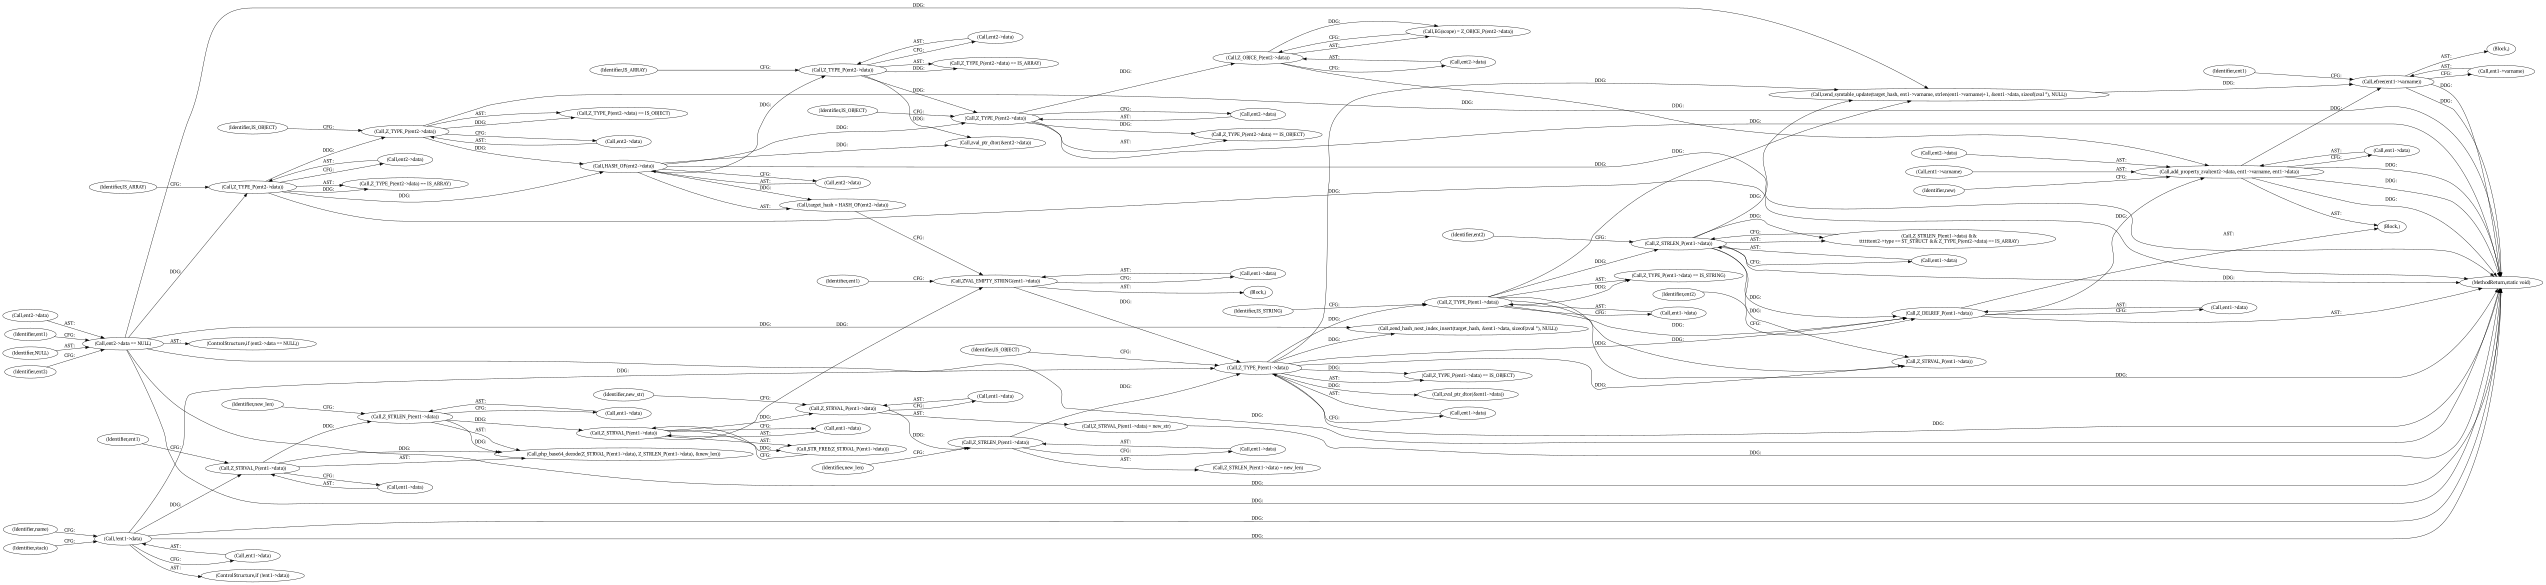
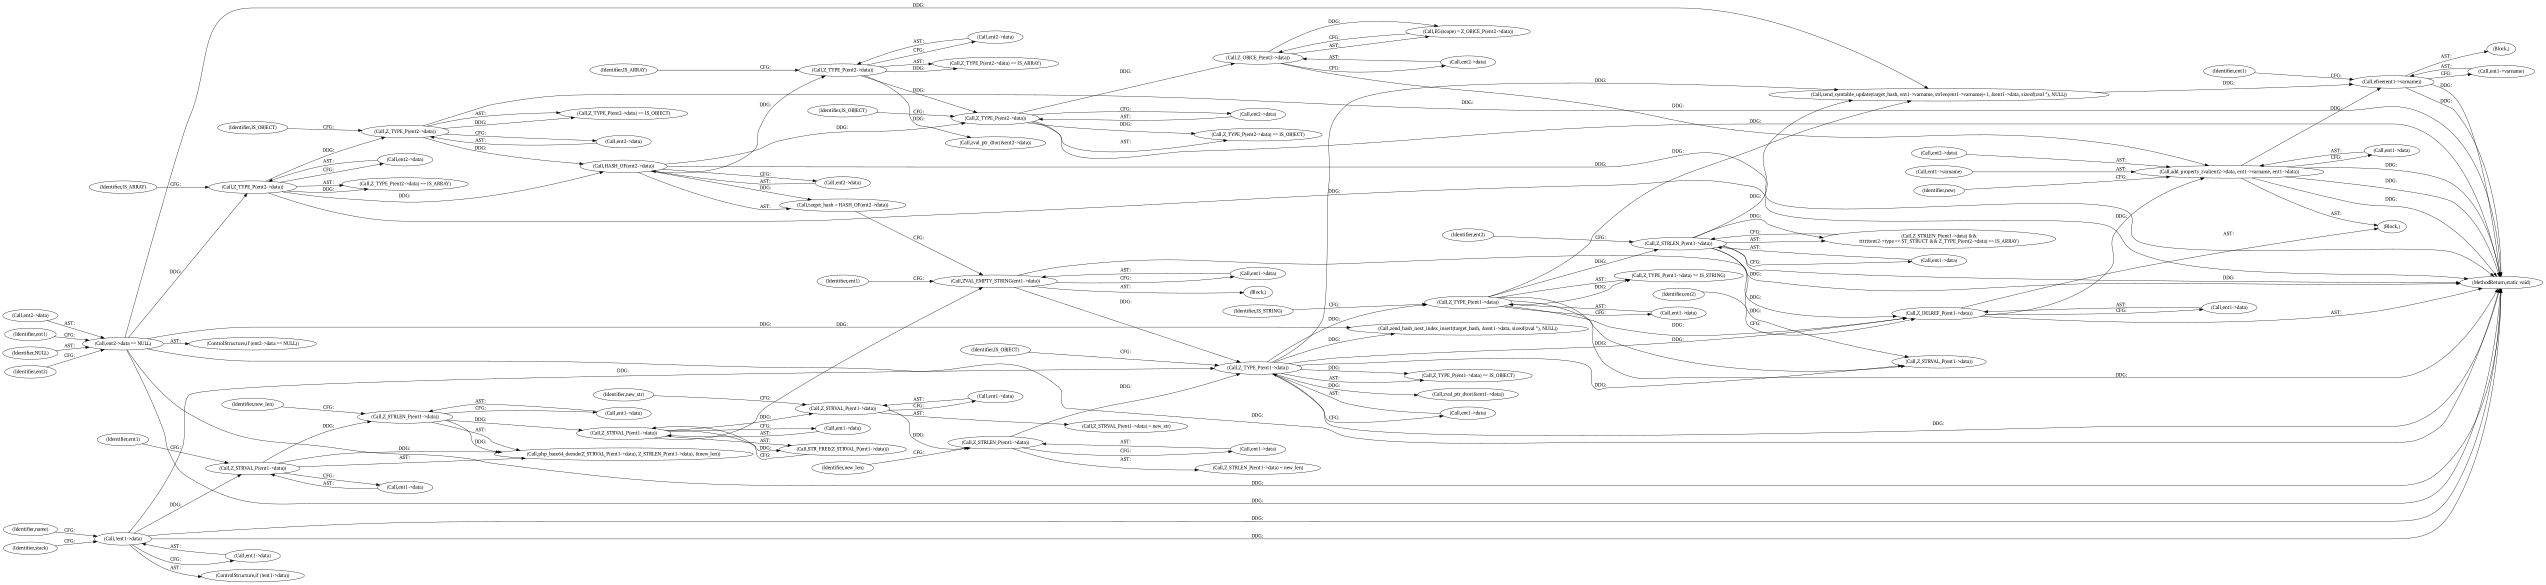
edge "(Call,HASH_OF(ent2->data))" -> "(Call,zval_ptr_dtor(&ent2->data))": removed, label "DDG:"
edge "(Call,Z_STRVAL_P(ent1->data) = new_str)" -> "(MethodReturn,static void)": now "(Call,ZVAL_EMPTY_STRING(ent1->data))" -> "(MethodReturn,static void)"
